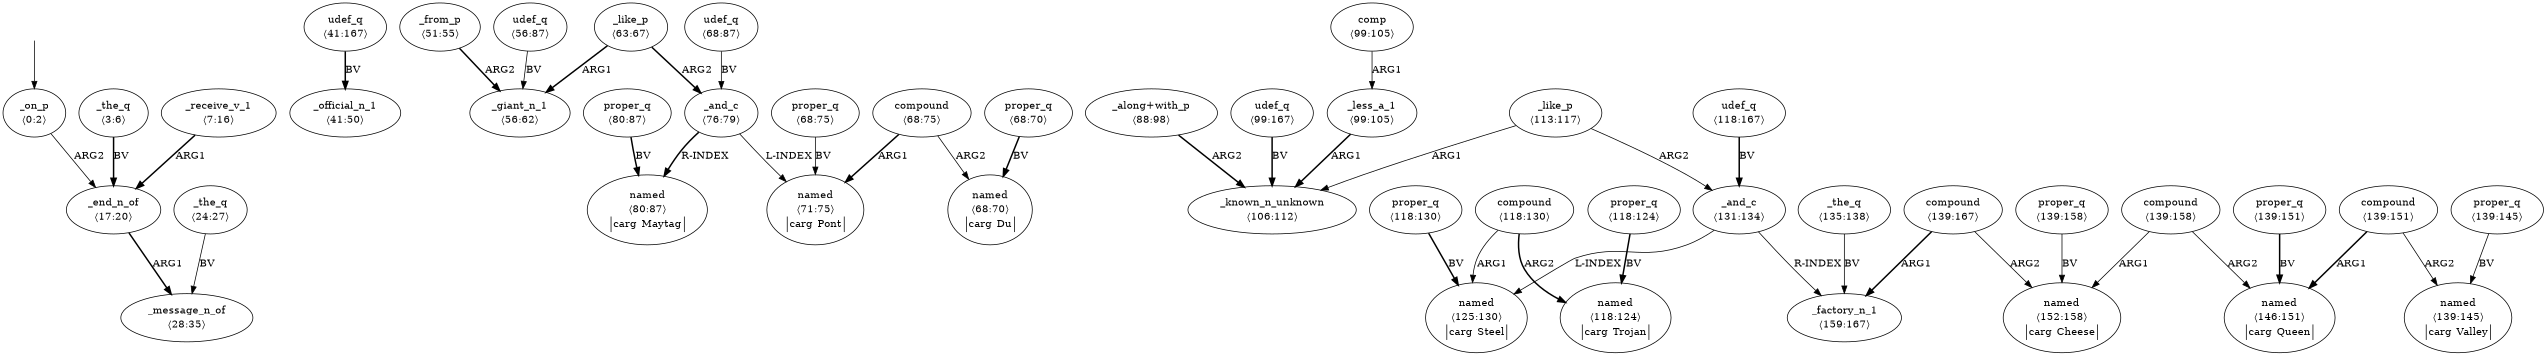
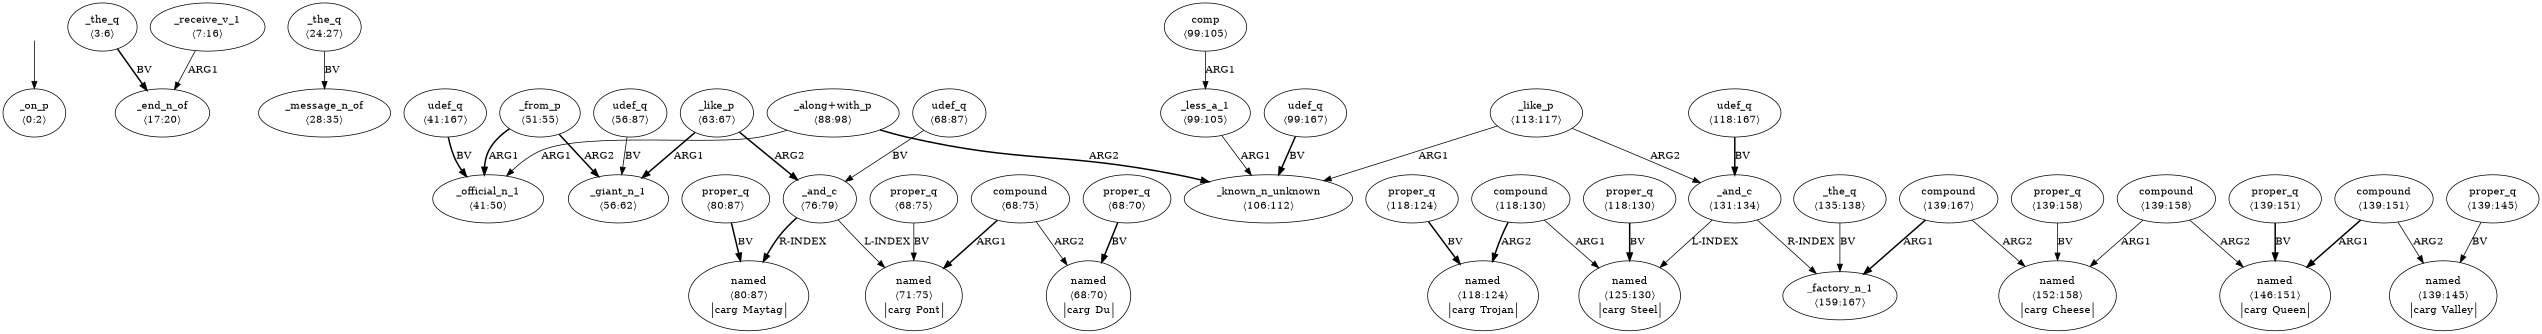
edge "_along+with_p" -> "_official_n_1": added, label "ARG1"
edge "_from_p" -> "_official_n_1": added, label "ARG1"
edge "_on_p" -> "_end_n_of": removed, label "ARG2"
edge "_less_a_1" -> "_known_n_unknown": style bold -> solid
edge "_receive_v_1" -> "_end_n_of": style bold -> solid
edge "_end_n_of" -> "_message_n_of": removed, label "ARG1"
